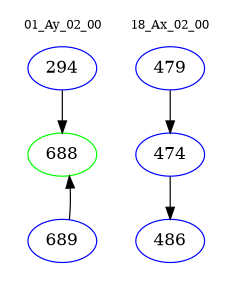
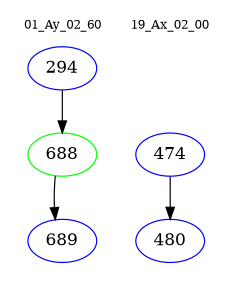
cluster "01_Ay_02_00": label "01_Ay_02_00" -> "01_Ay_02_60"
cluster "18_Ax_02_00": label "18_Ax_02_00" -> "19_Ax_02_00"
node "479": removed
edge "689" -> "688": reversed
node "486": label "486" -> "480"
